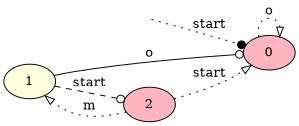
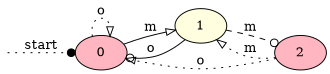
edge "0" -> "1": added, label "m"
edge "2" -> "0": label "start" -> "o"
edge "1" -> "2": label "start" -> "m"
